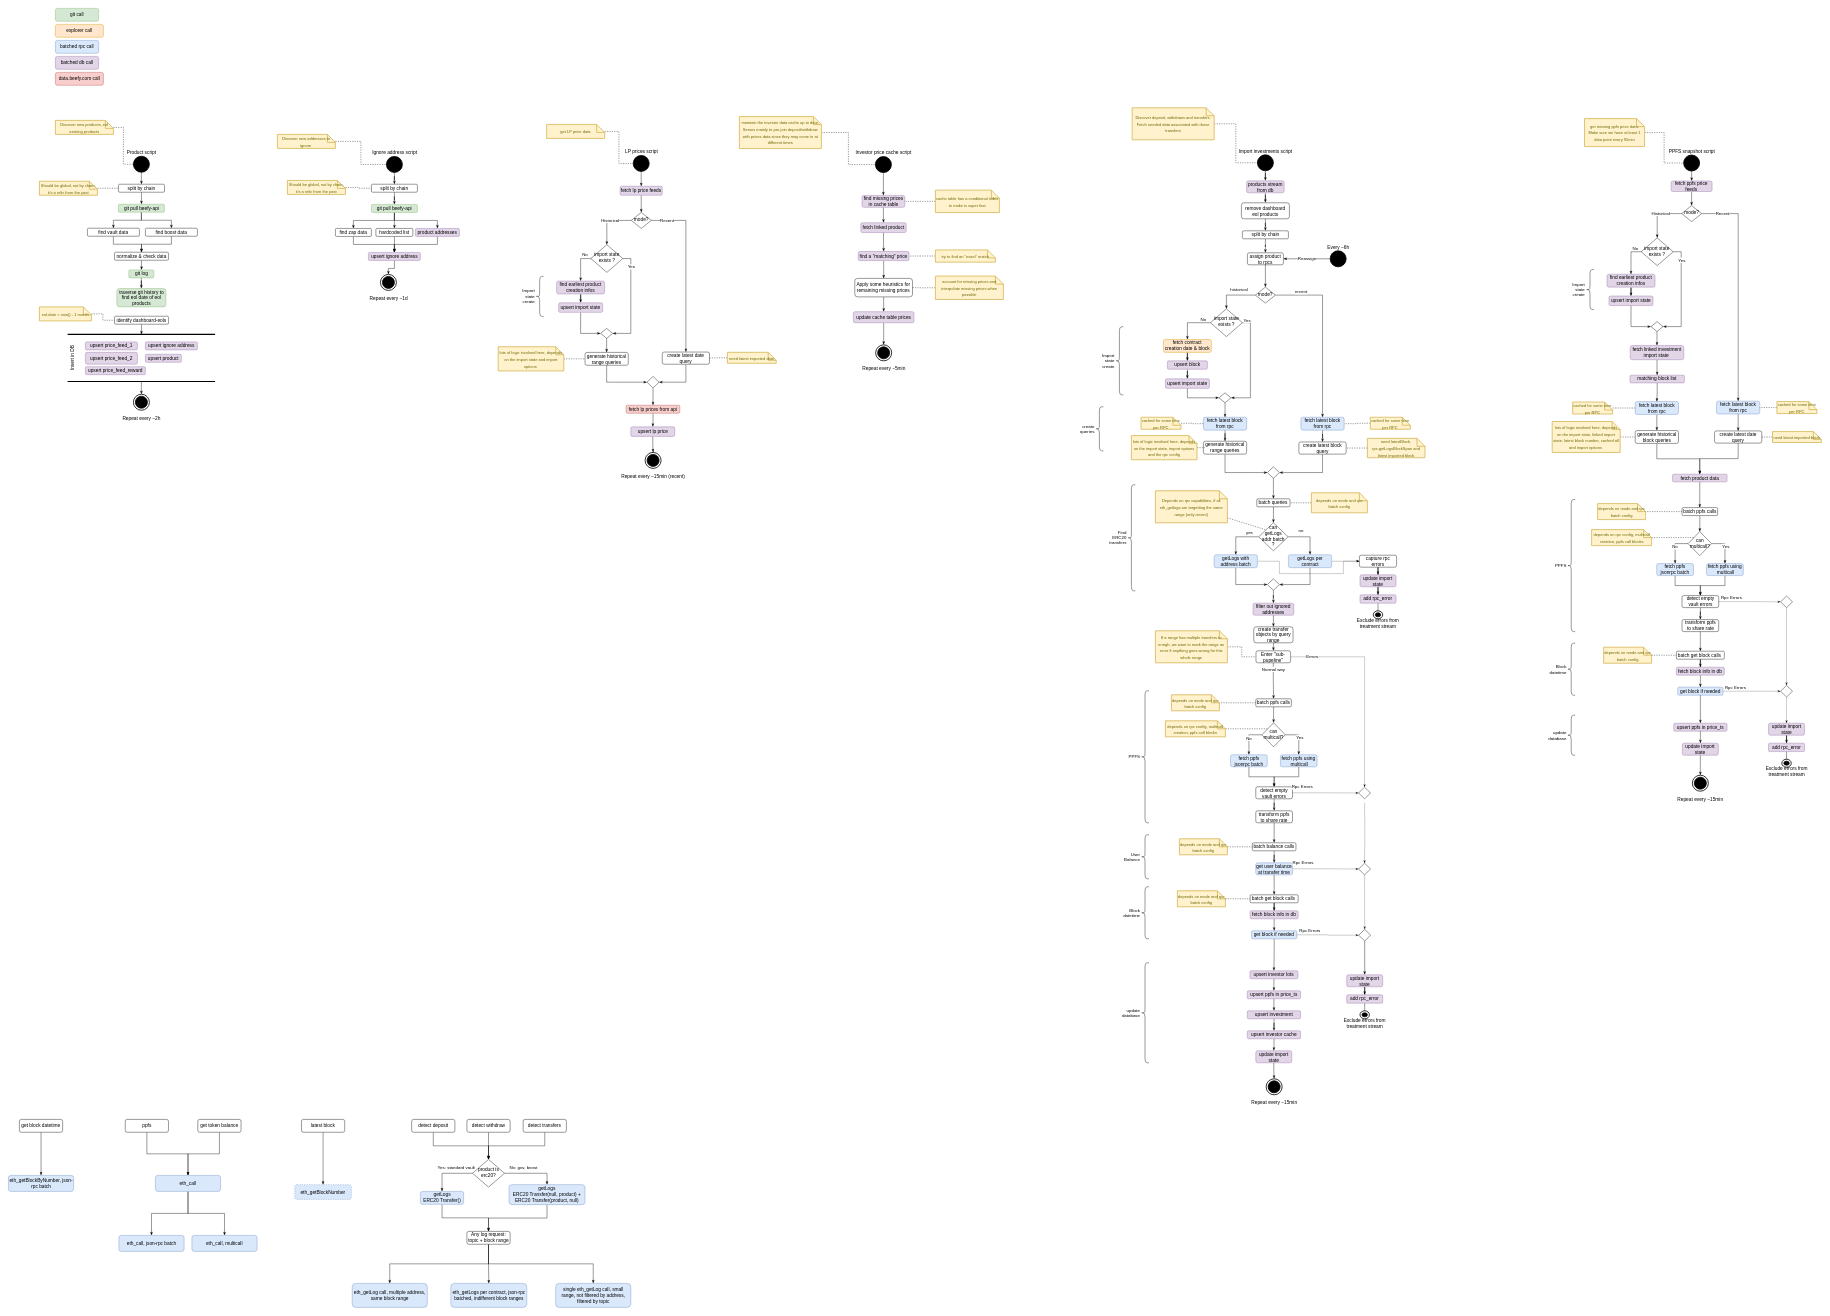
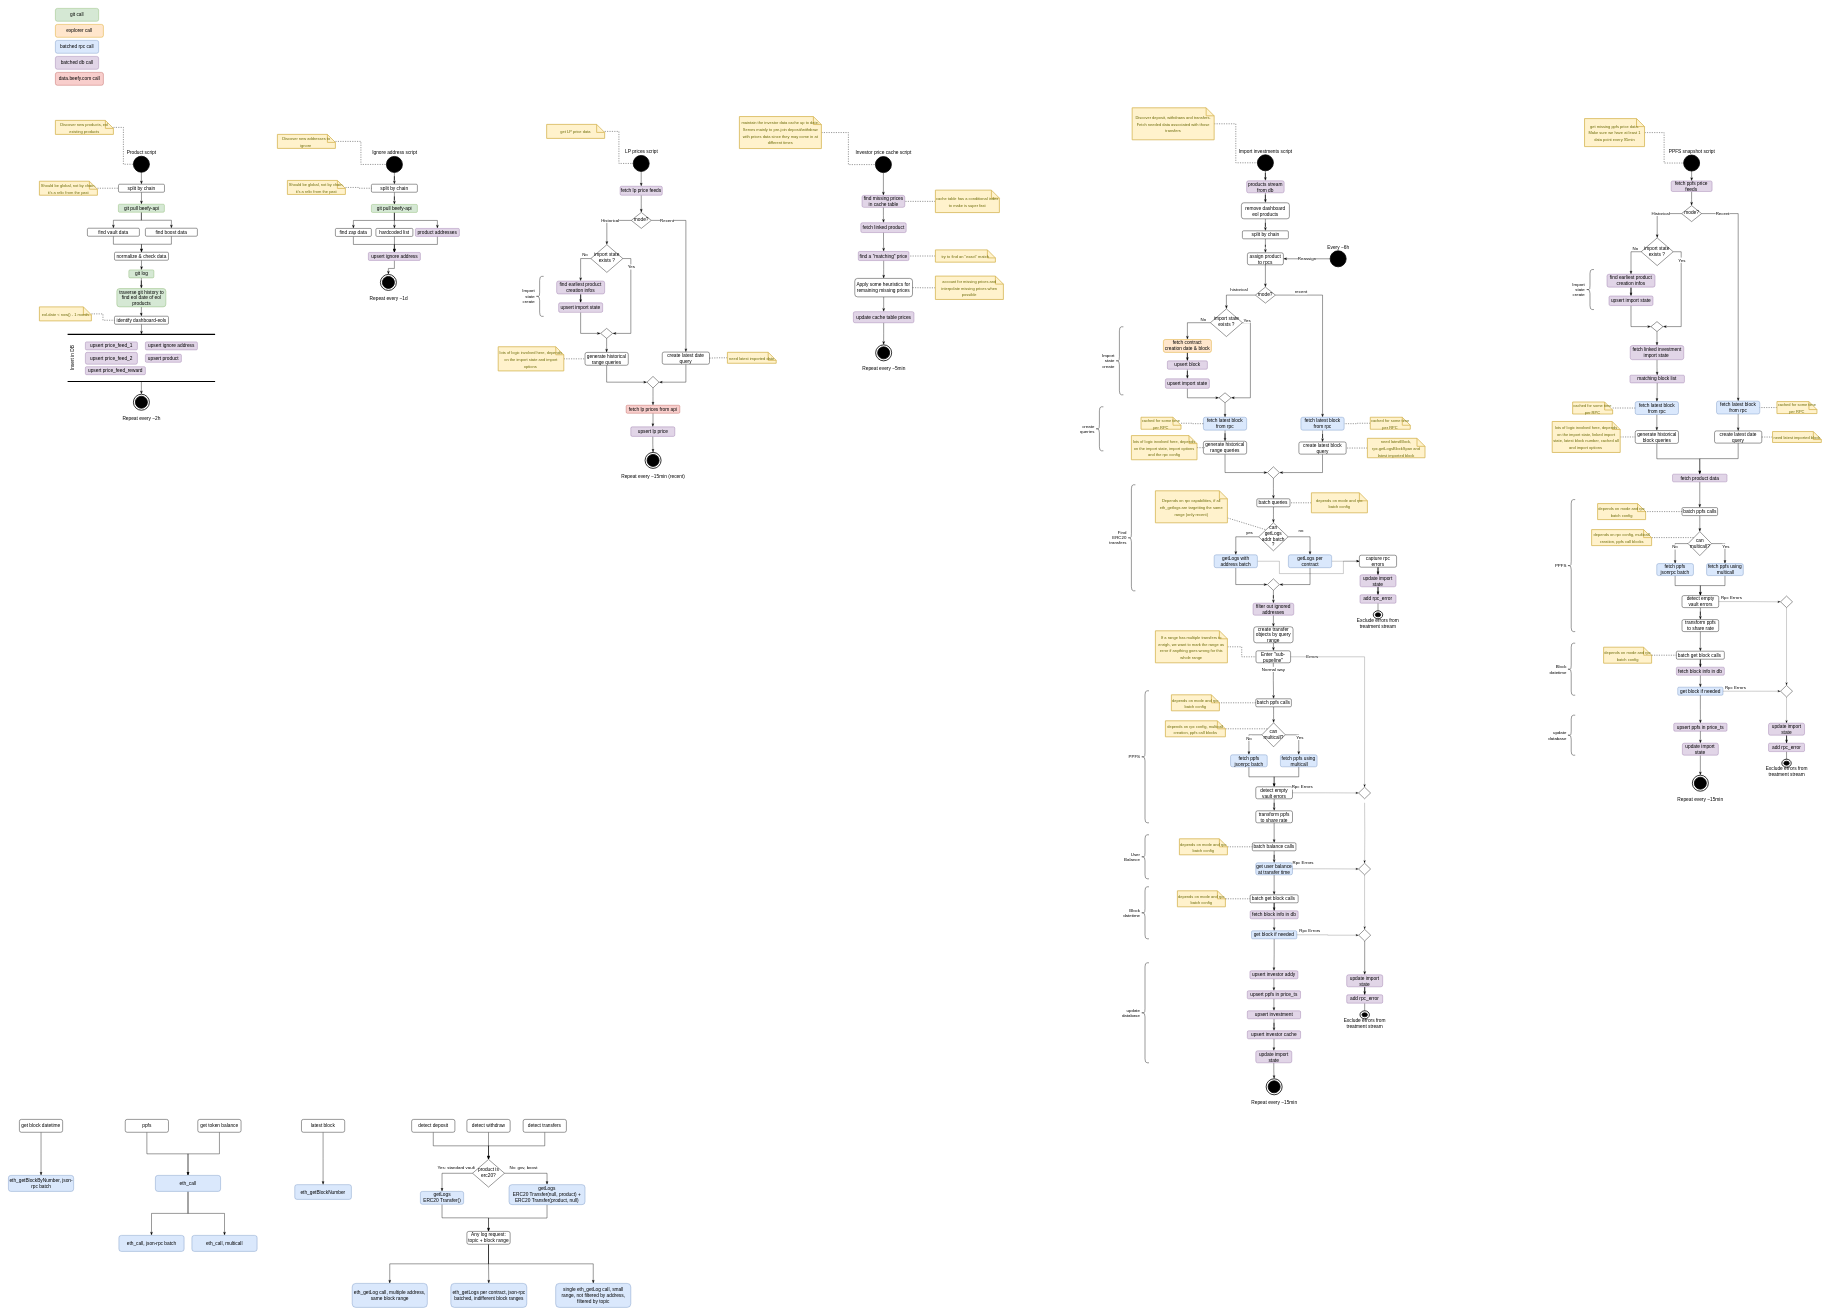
edge "traverse git history to find eol date of eol products" -> "identify dashboard-eols": added
node "upsert investor lots": label "upsert investor lots" -> "upsert investor addy"
node "eth_getBlockNumber": style dashed -> solid
